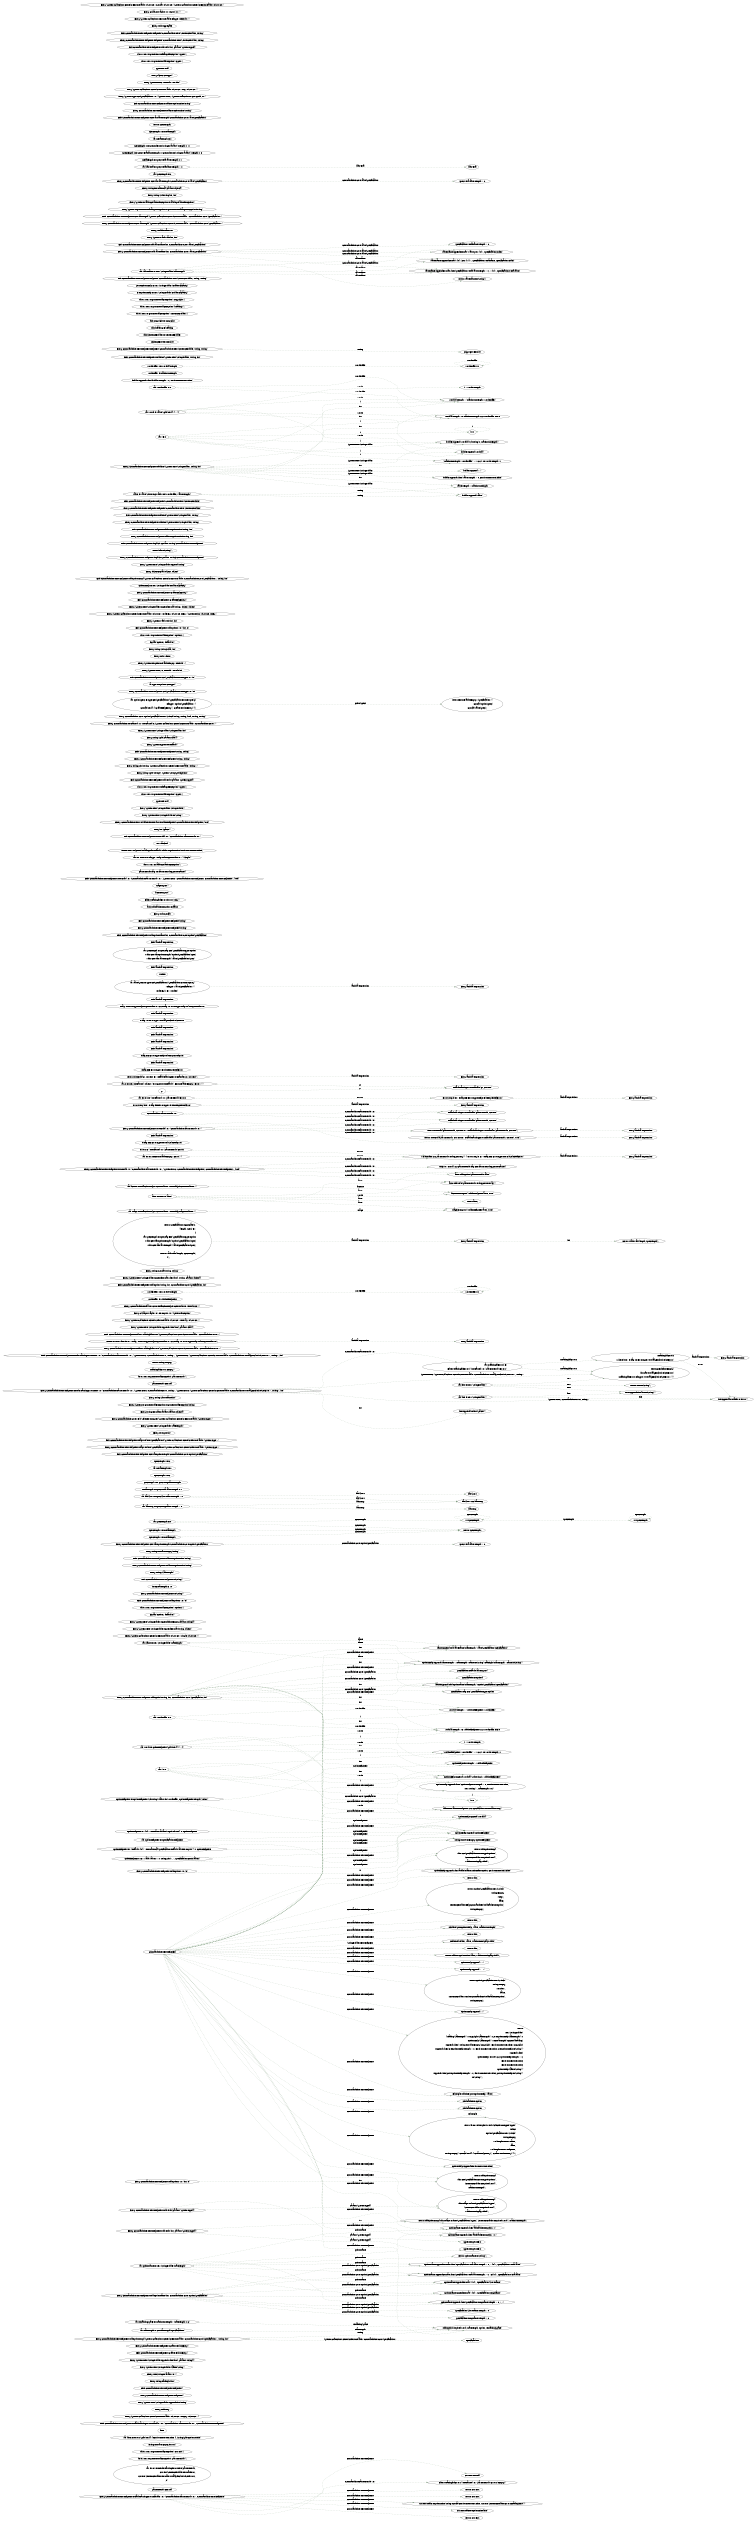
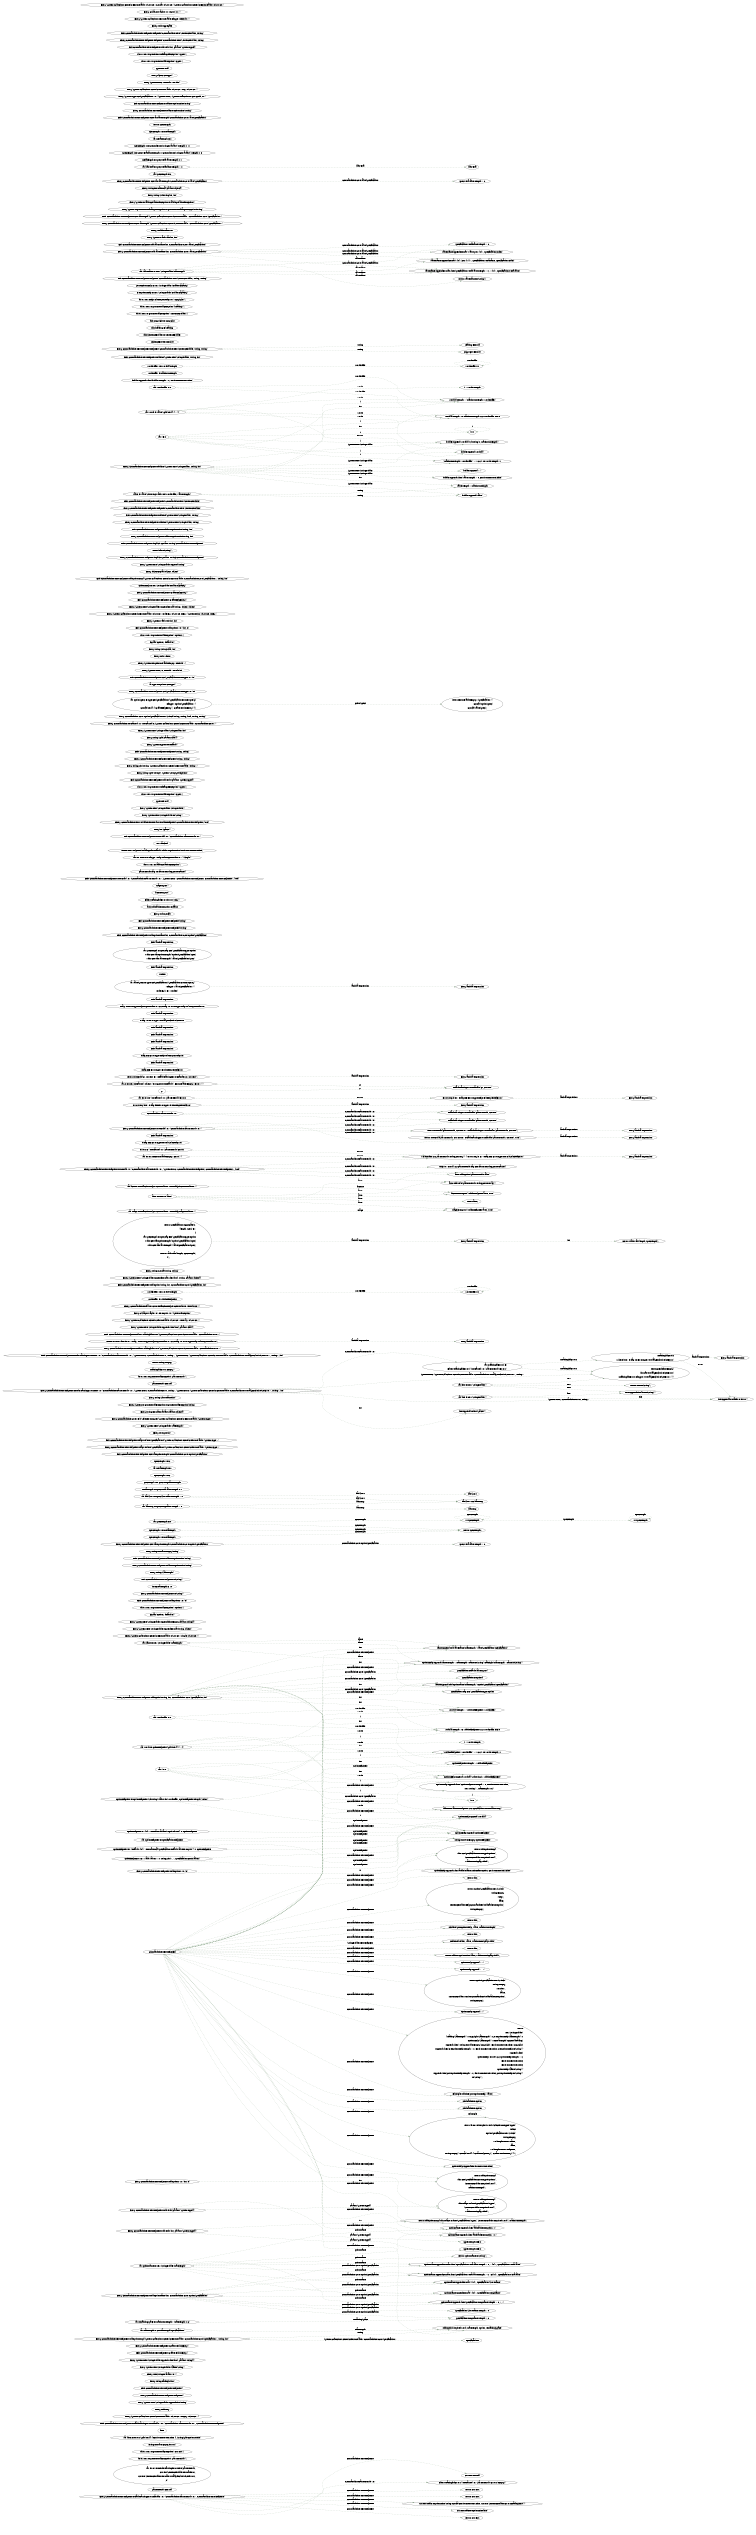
node "throw new ArgumentNullException(''copyright'');": label "throw new ArgumentNullException(''copyright'');" -> "throw new HelpVerbRequestedError(''copyright'');"
node "heading == null": added
edge "var words = value.Split(new[] { ' ' })" -> "builder.Append(words[i].Substring(0, maximumLength))": label "int" -> "words"
edge "var words = value.Split(new[] { ' ' })" -> "builder.Append(words[i])": label "words" -> "errors"
edge "auto = onError(auto)" -> "license.FromJust().AddToHelpText(auto, true)": label "words" -> "auto"
edge "var words = optionHelpText.Split(new[] { ' ' })" -> "words[i].Length < (widthOfHelpText - wordBuffer)": added, label "words"
edge "var remainingSpace = maximumLength - (maxLength + 6)" -> "AddOption(requiredWord, maxLength, option, remainingSpace)": now "var remainingSpace = maximumLength - (maxLength + 6)" -> "specification.LongName.Length > 0"
